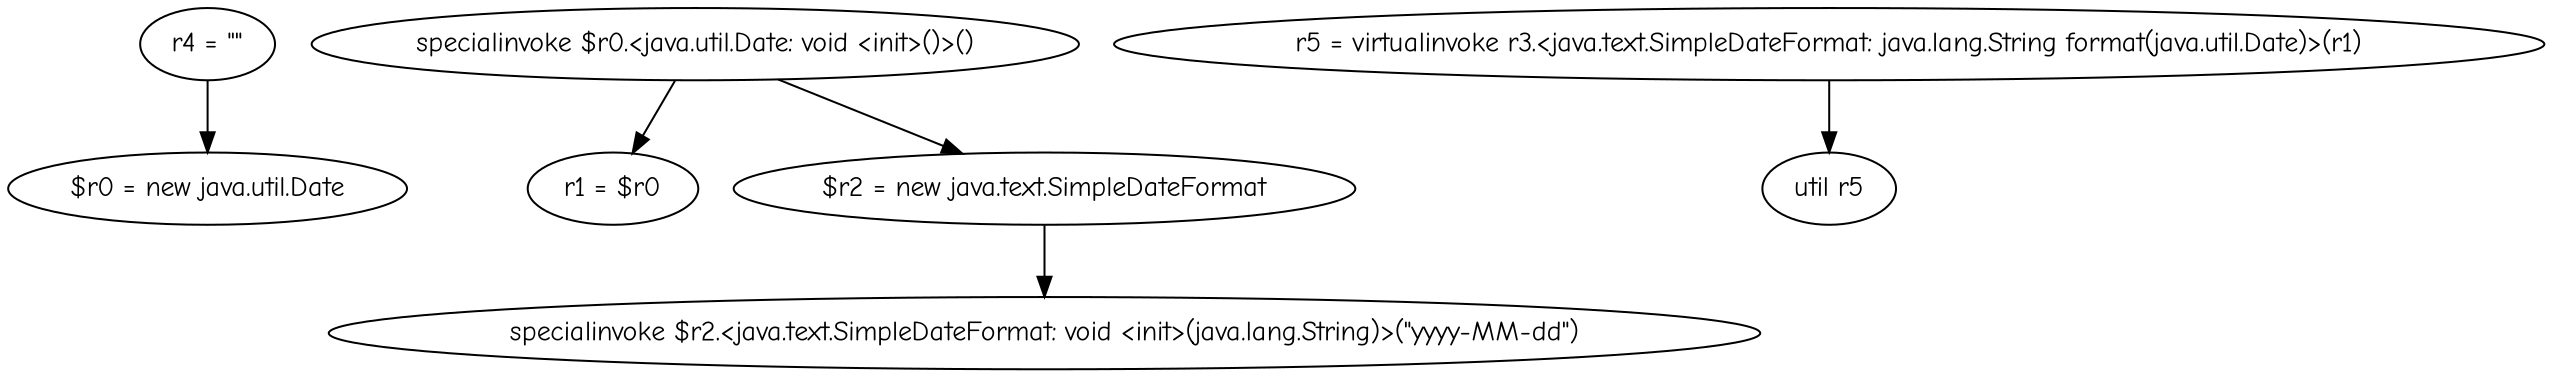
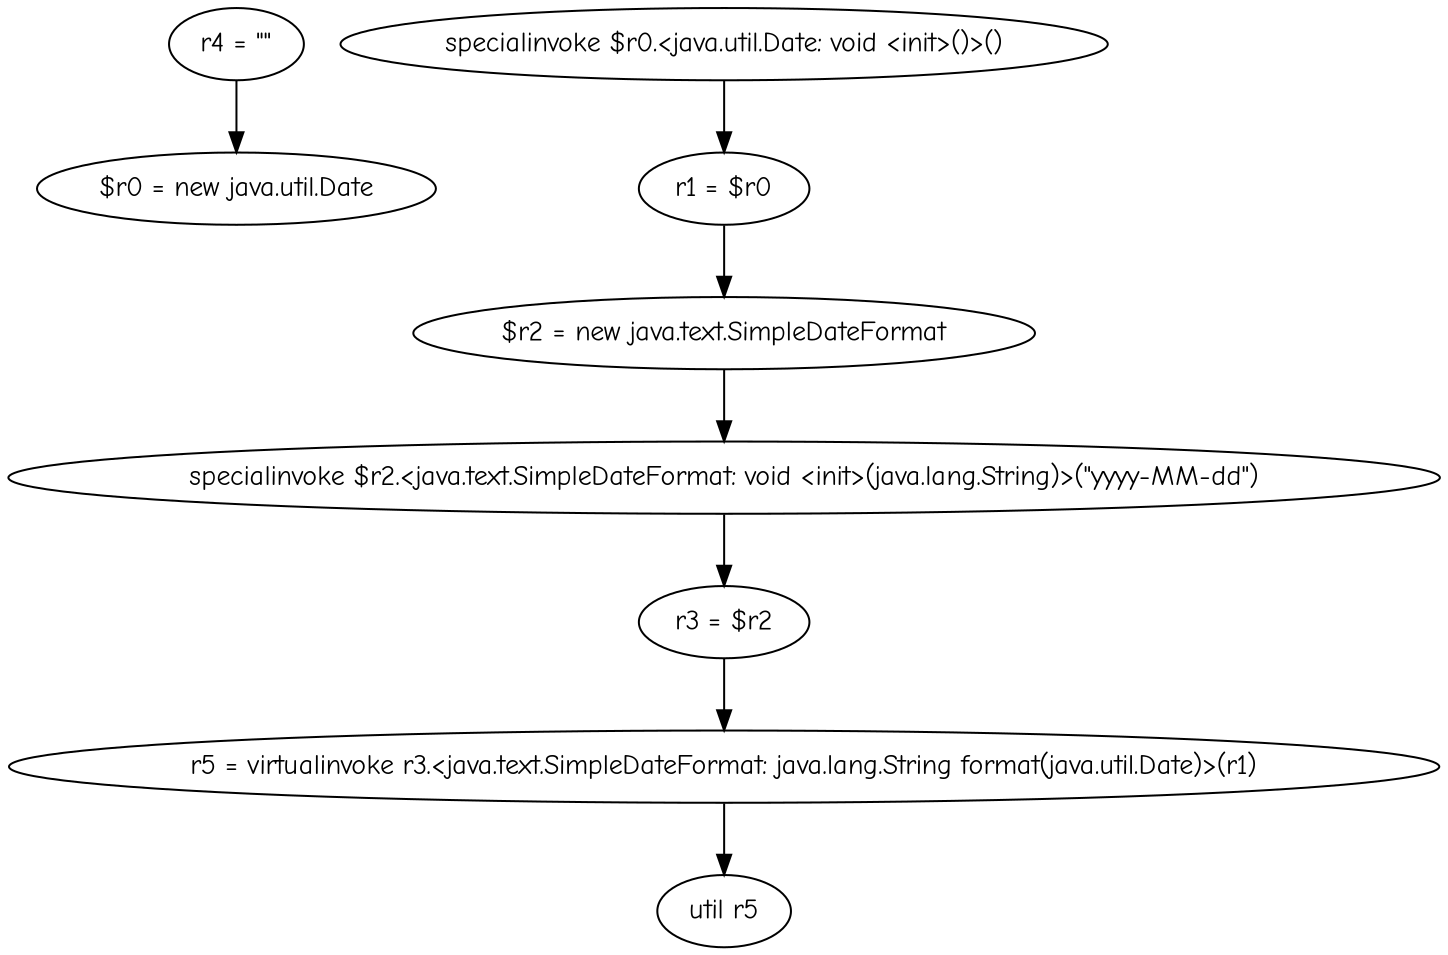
edge "specialinvoke $r0.<java.util.Date: void <init>()>()" -> "$r2 = new java.text.SimpleDateFormat": now "r1 = $r0" -> "$r2 = new java.text.SimpleDateFormat"
node "r3 = $r2": added
